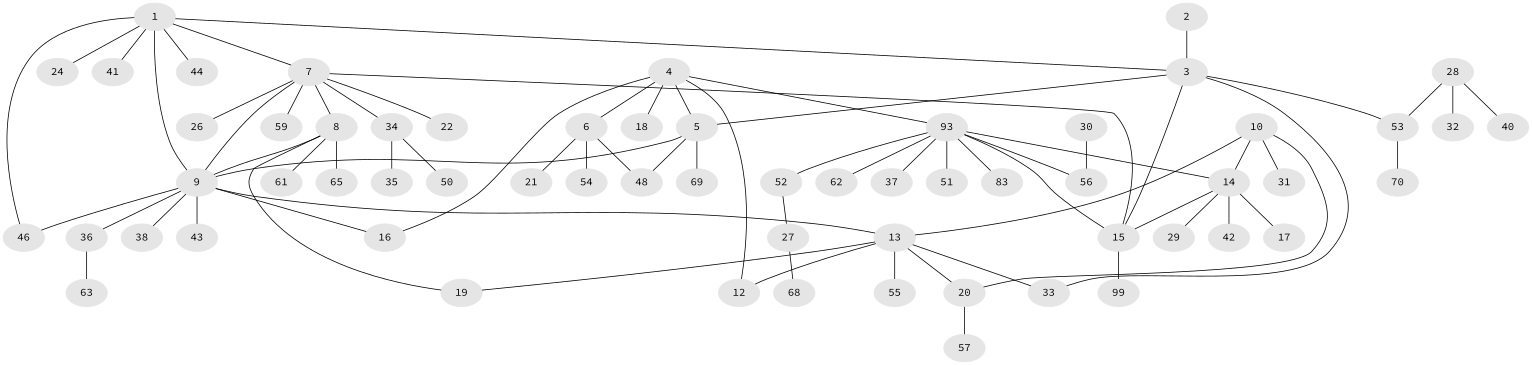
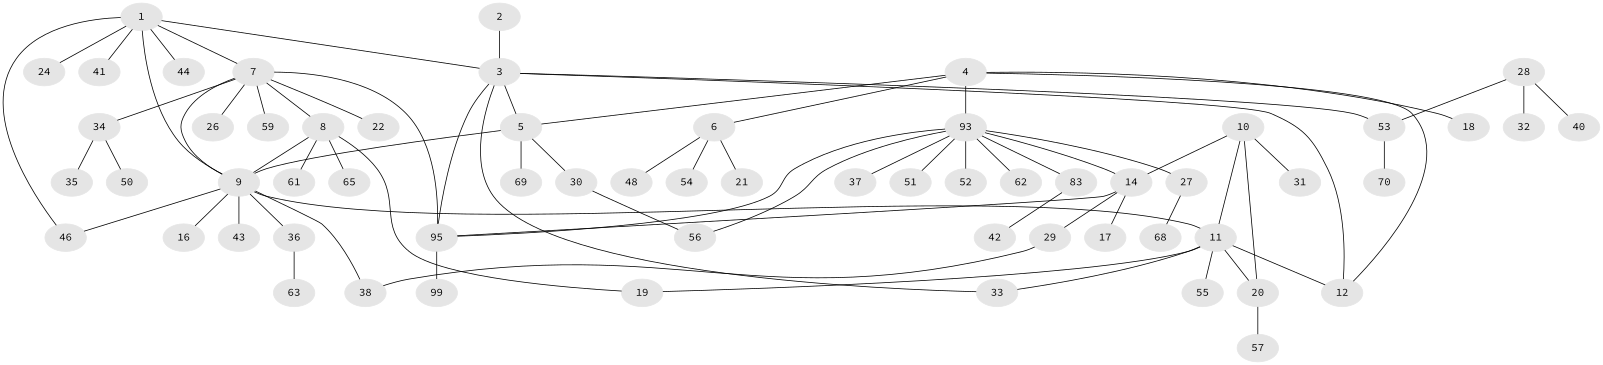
edge "3" -- "12": added
edge "4" -- "16": removed
edge "5" -- "48": now "5" -- "30"
edge "52" -- "27": now "93" -- "27"
edge "14" -- "42": now "83" -- "42"
node "13": label "13" -> "11"
node "15": label "15" -> "95"
edge "29" -- "38": added
